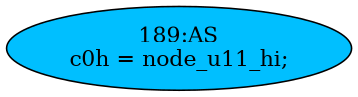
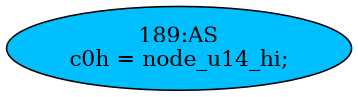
node "189:AS c0h = node_u11_hi;": label "189:AS c0h = node_u11_hi;" -> "189:AS c0h = node_u14_hi;"
